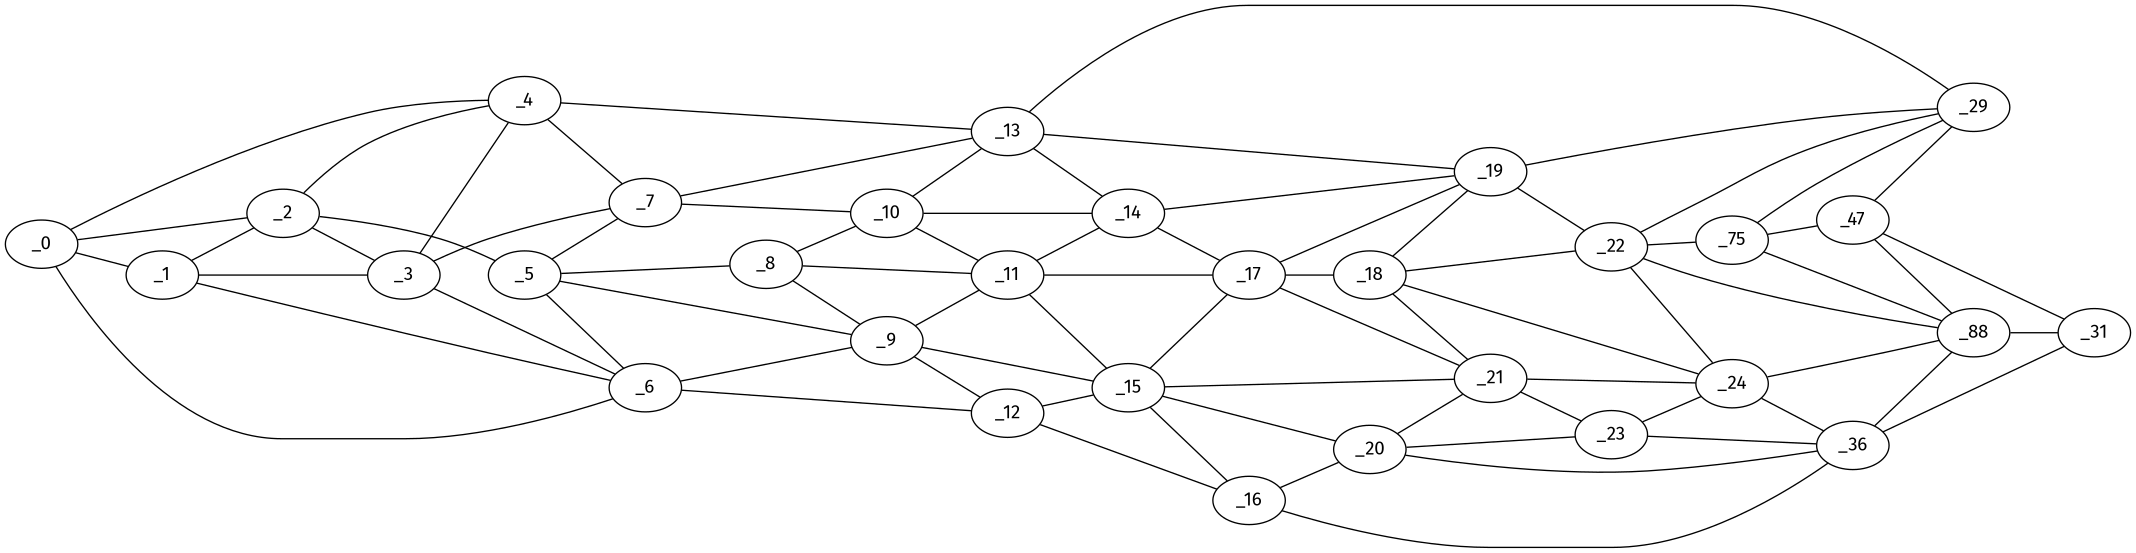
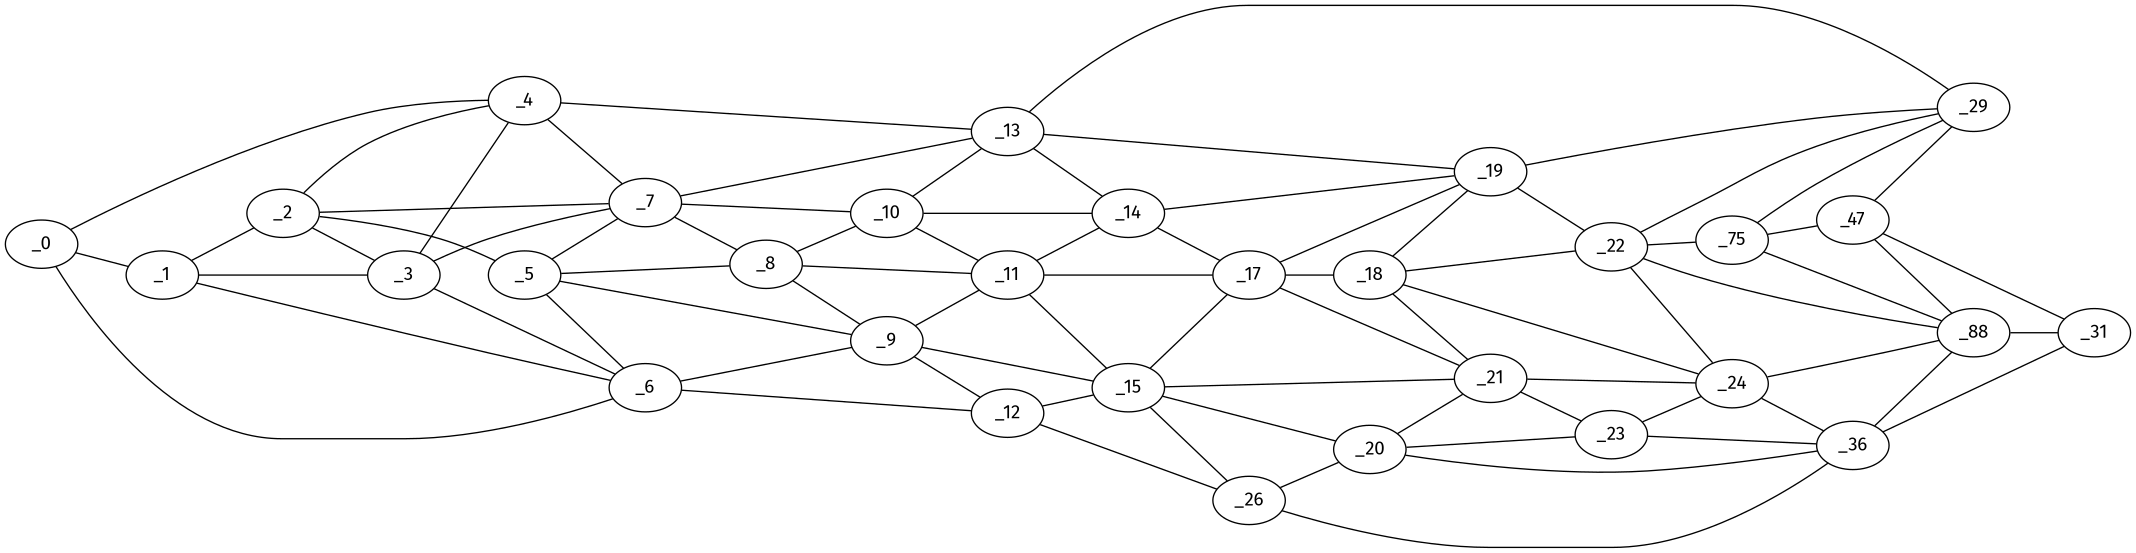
edge "_2" -- "_0": now "_2" -- "_7"
edge "_7" -- "_8": added
node "_16": label "_16" -> "_26"
